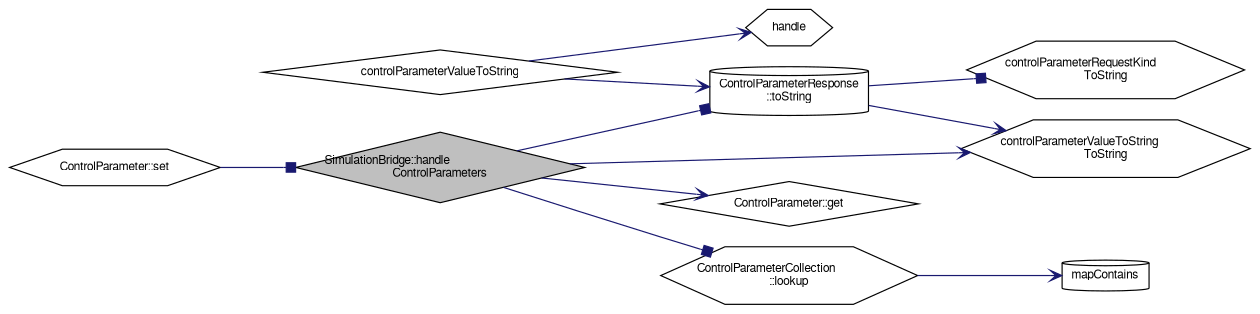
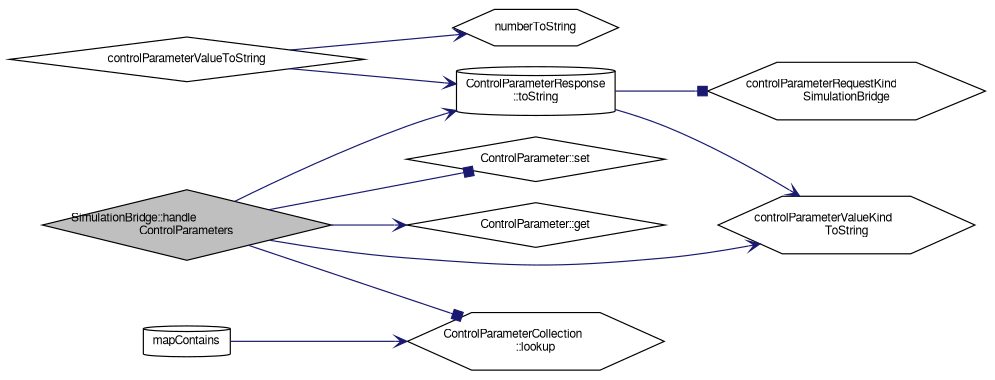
node "handle": label "handle" -> "numberToString"
node "controlParameterRequestKind ToString": label "controlParameterRequestKind ToString" -> "controlParameterRequestKind SimulationBridge"
edge "SimulationBridge::handle ControlParameters" -> "ControlParameterResponse ::toString": arrowhead box -> vee
node "controlParameterValueToString ToString": label "controlParameterValueToString ToString" -> "controlParameterValueKind ToString"
node "ControlParameter::set": shape hexagon -> diamond
edge "ControlParameter::set" -> "SimulationBridge::handle ControlParameters": reversed
edge "ControlParameterCollection ::lookup" -> "mapContains": reversed
